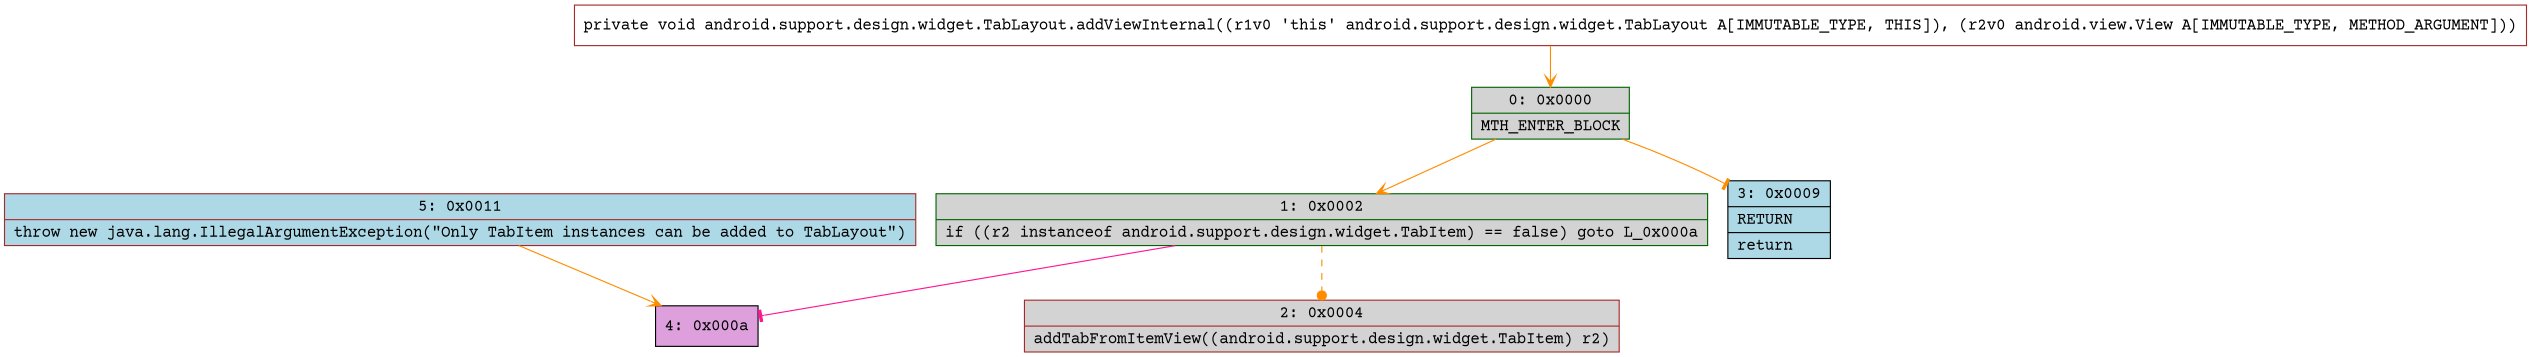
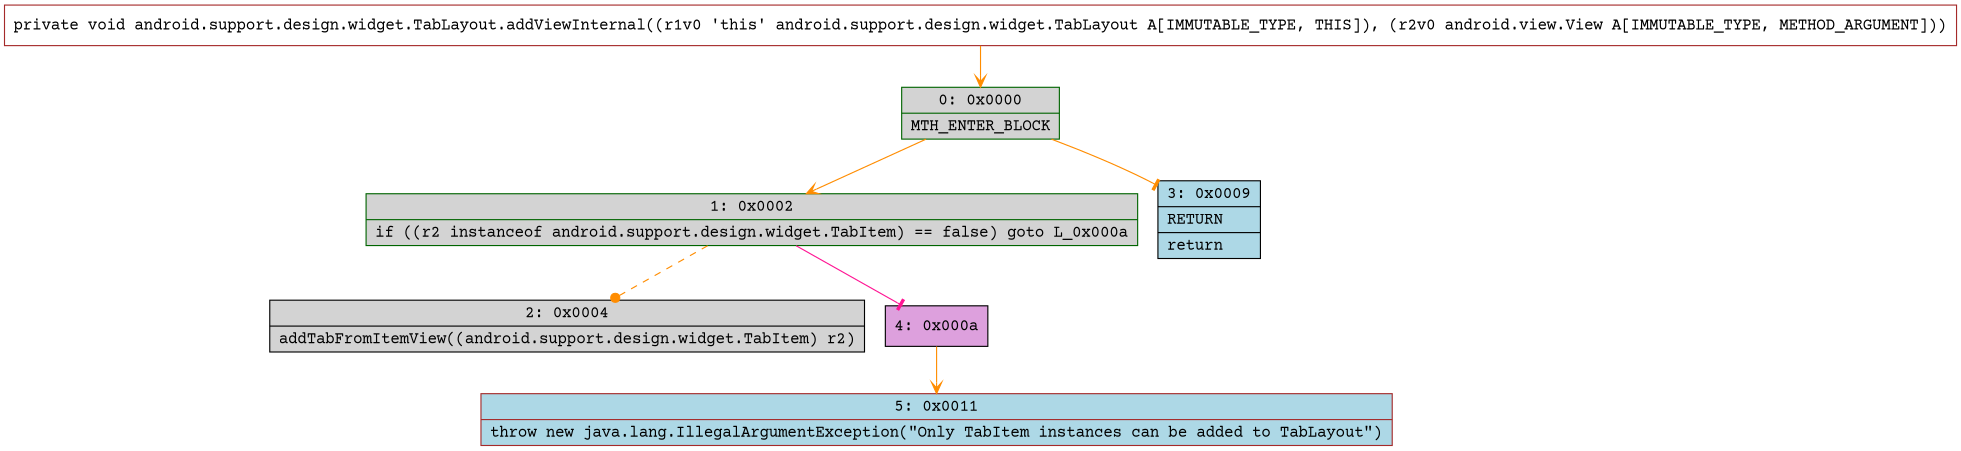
edge "5: 0x0011" -> "4: 0x000a": reversed
node "2: 0x0004": color brown -> black
